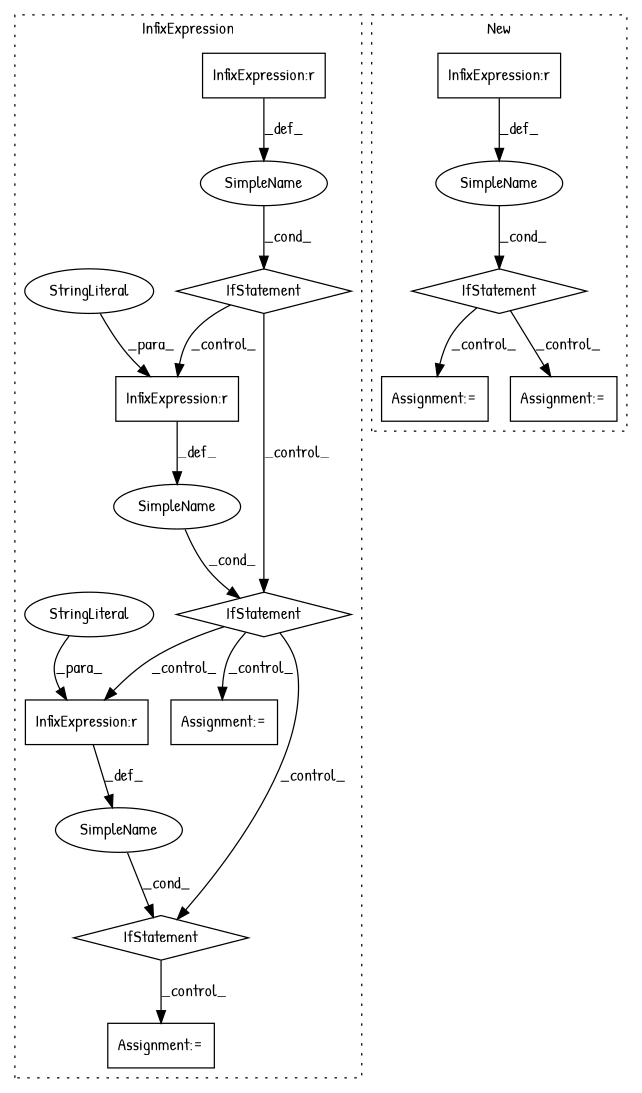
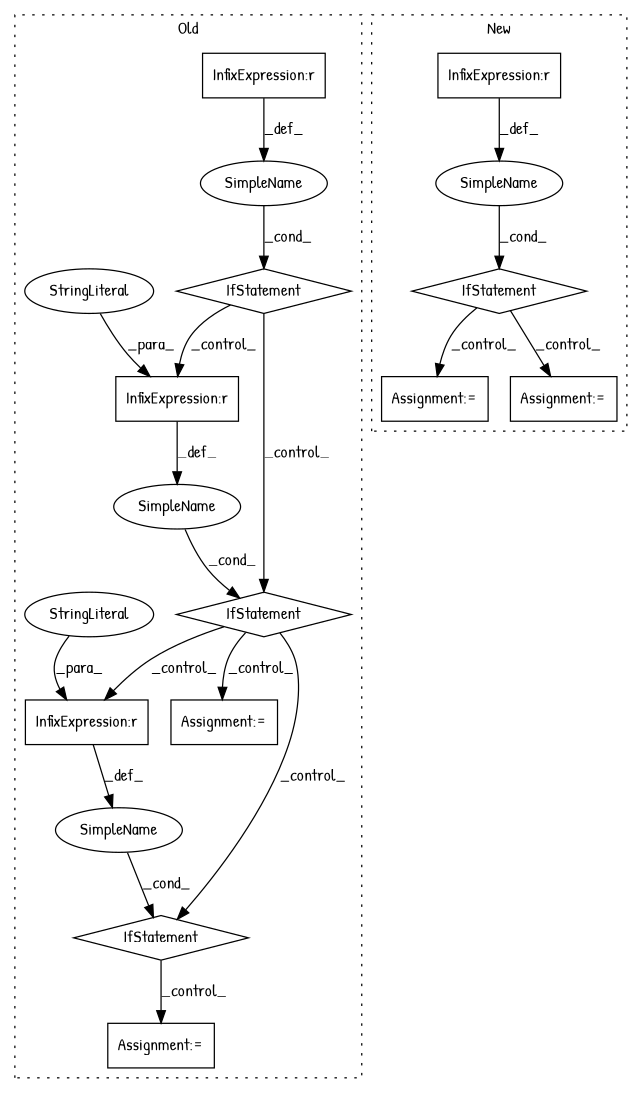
cluster "InfixExpression": label "InfixExpression" -> "Old"
